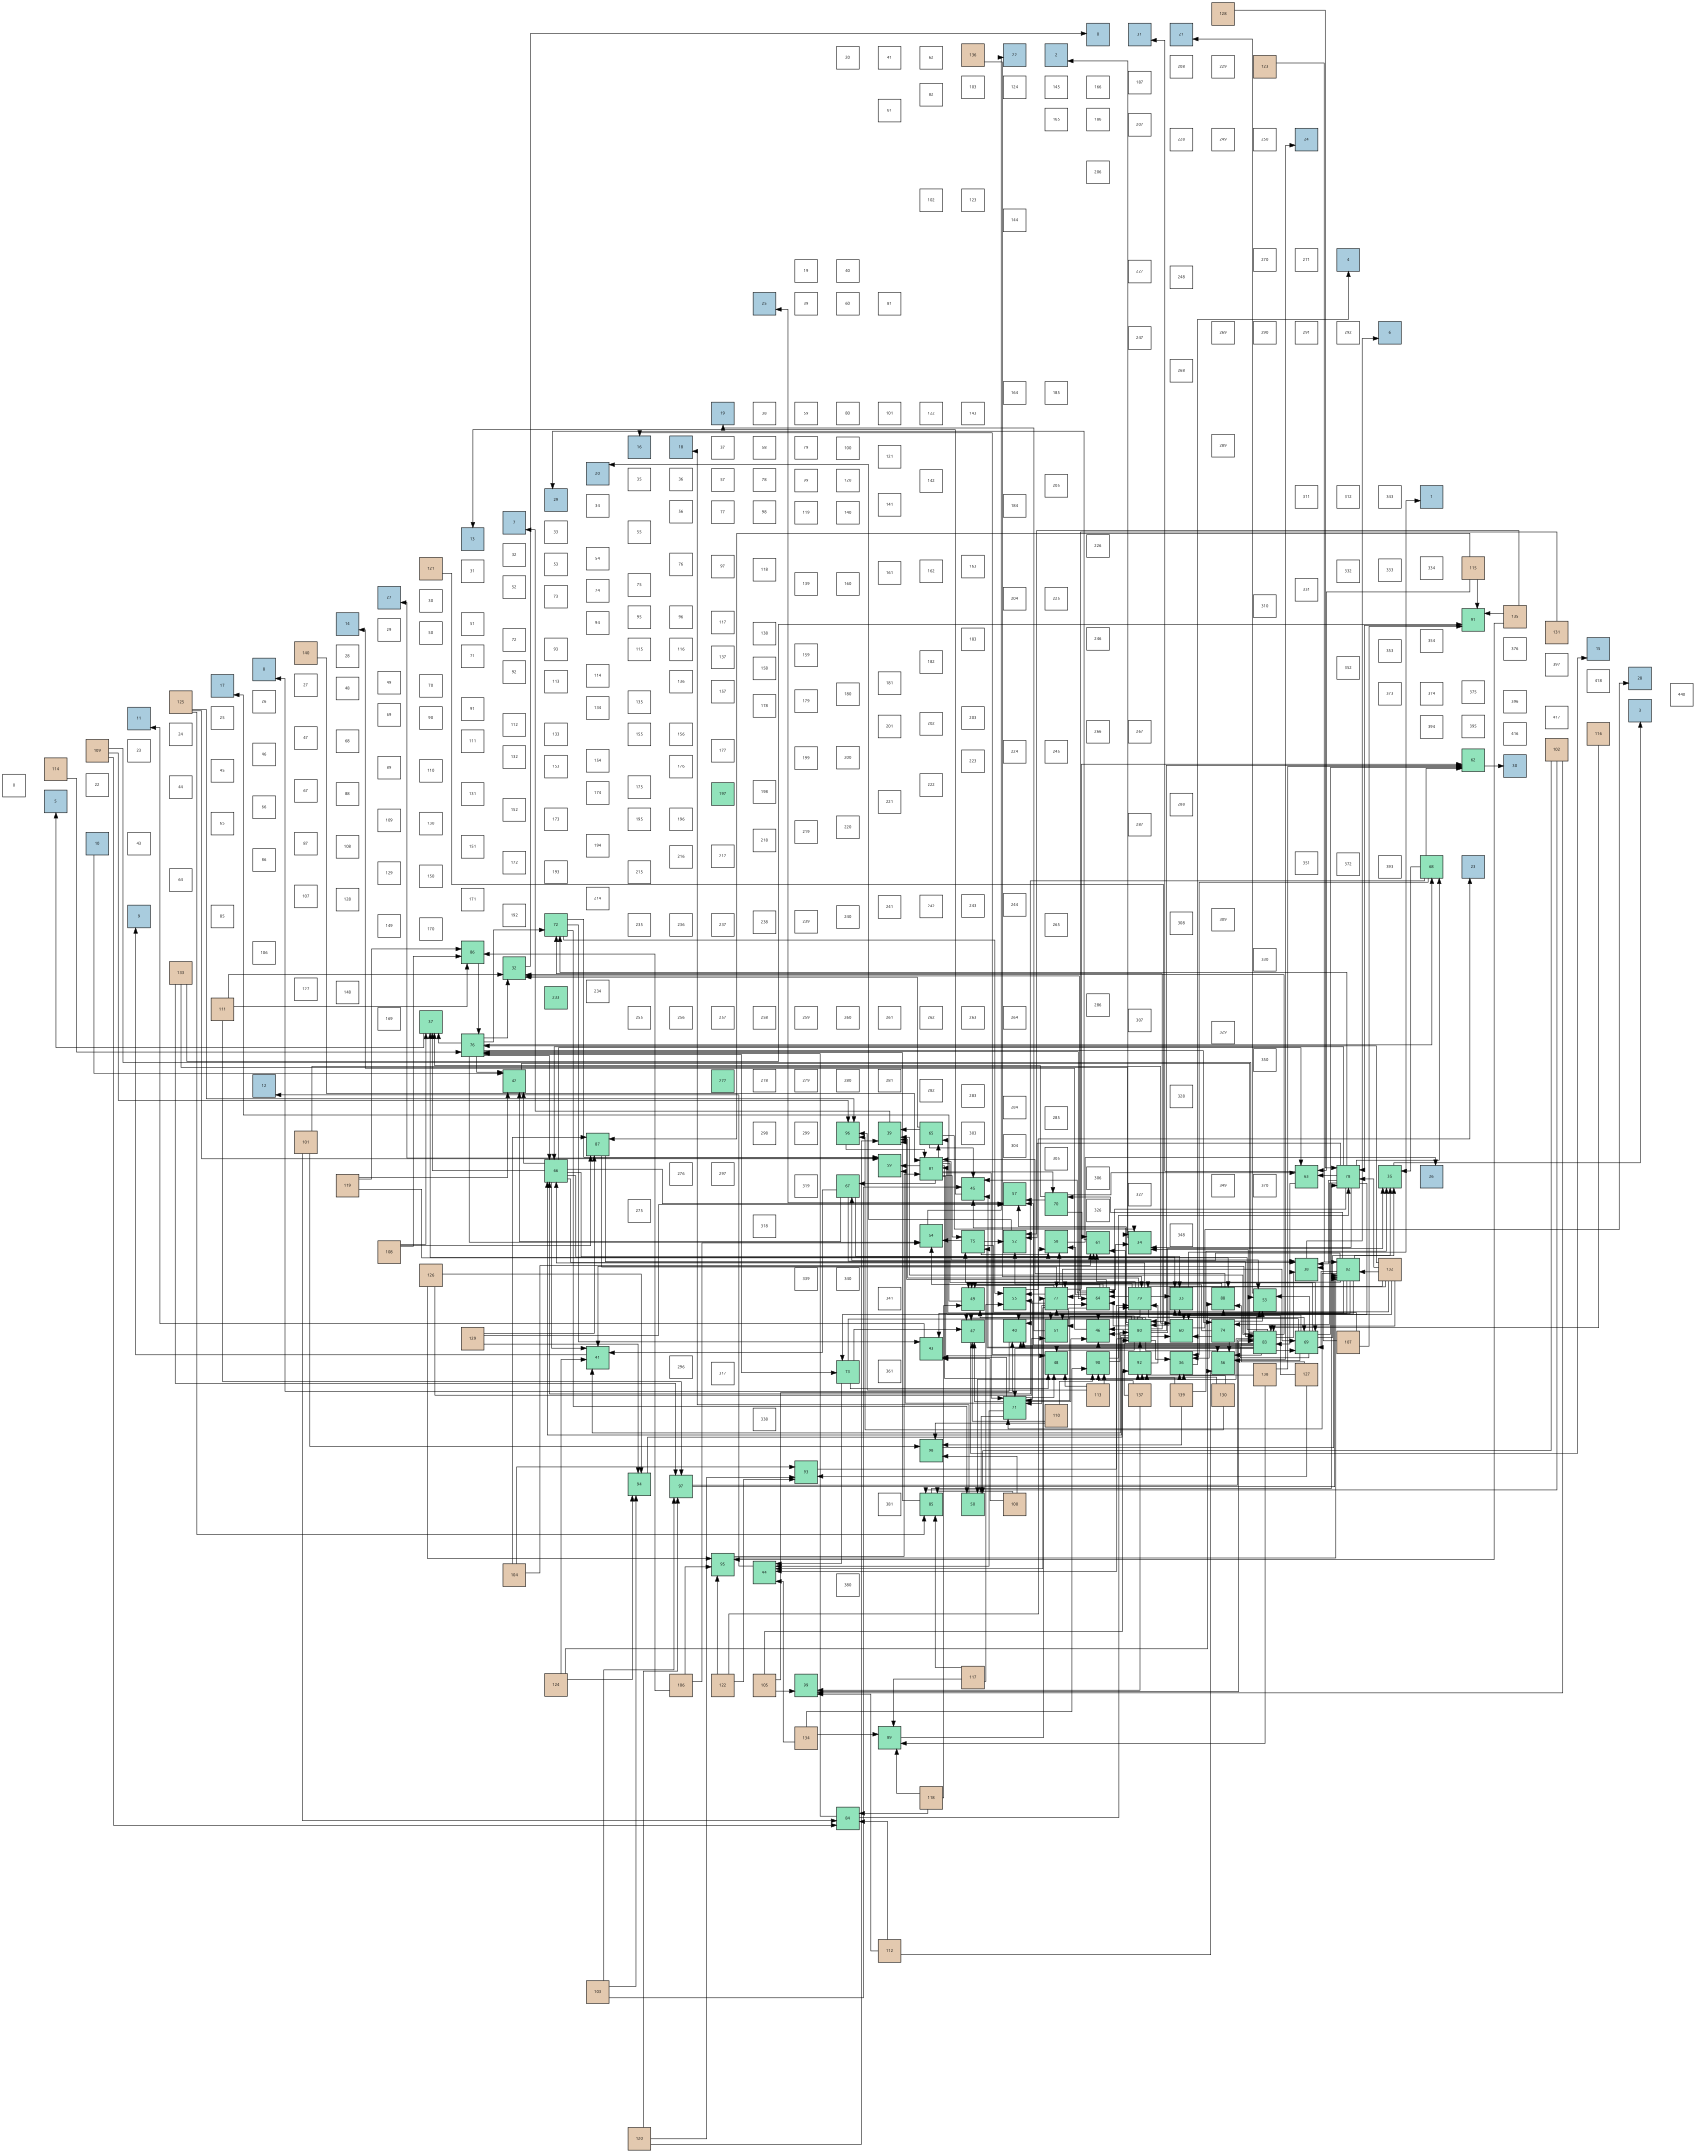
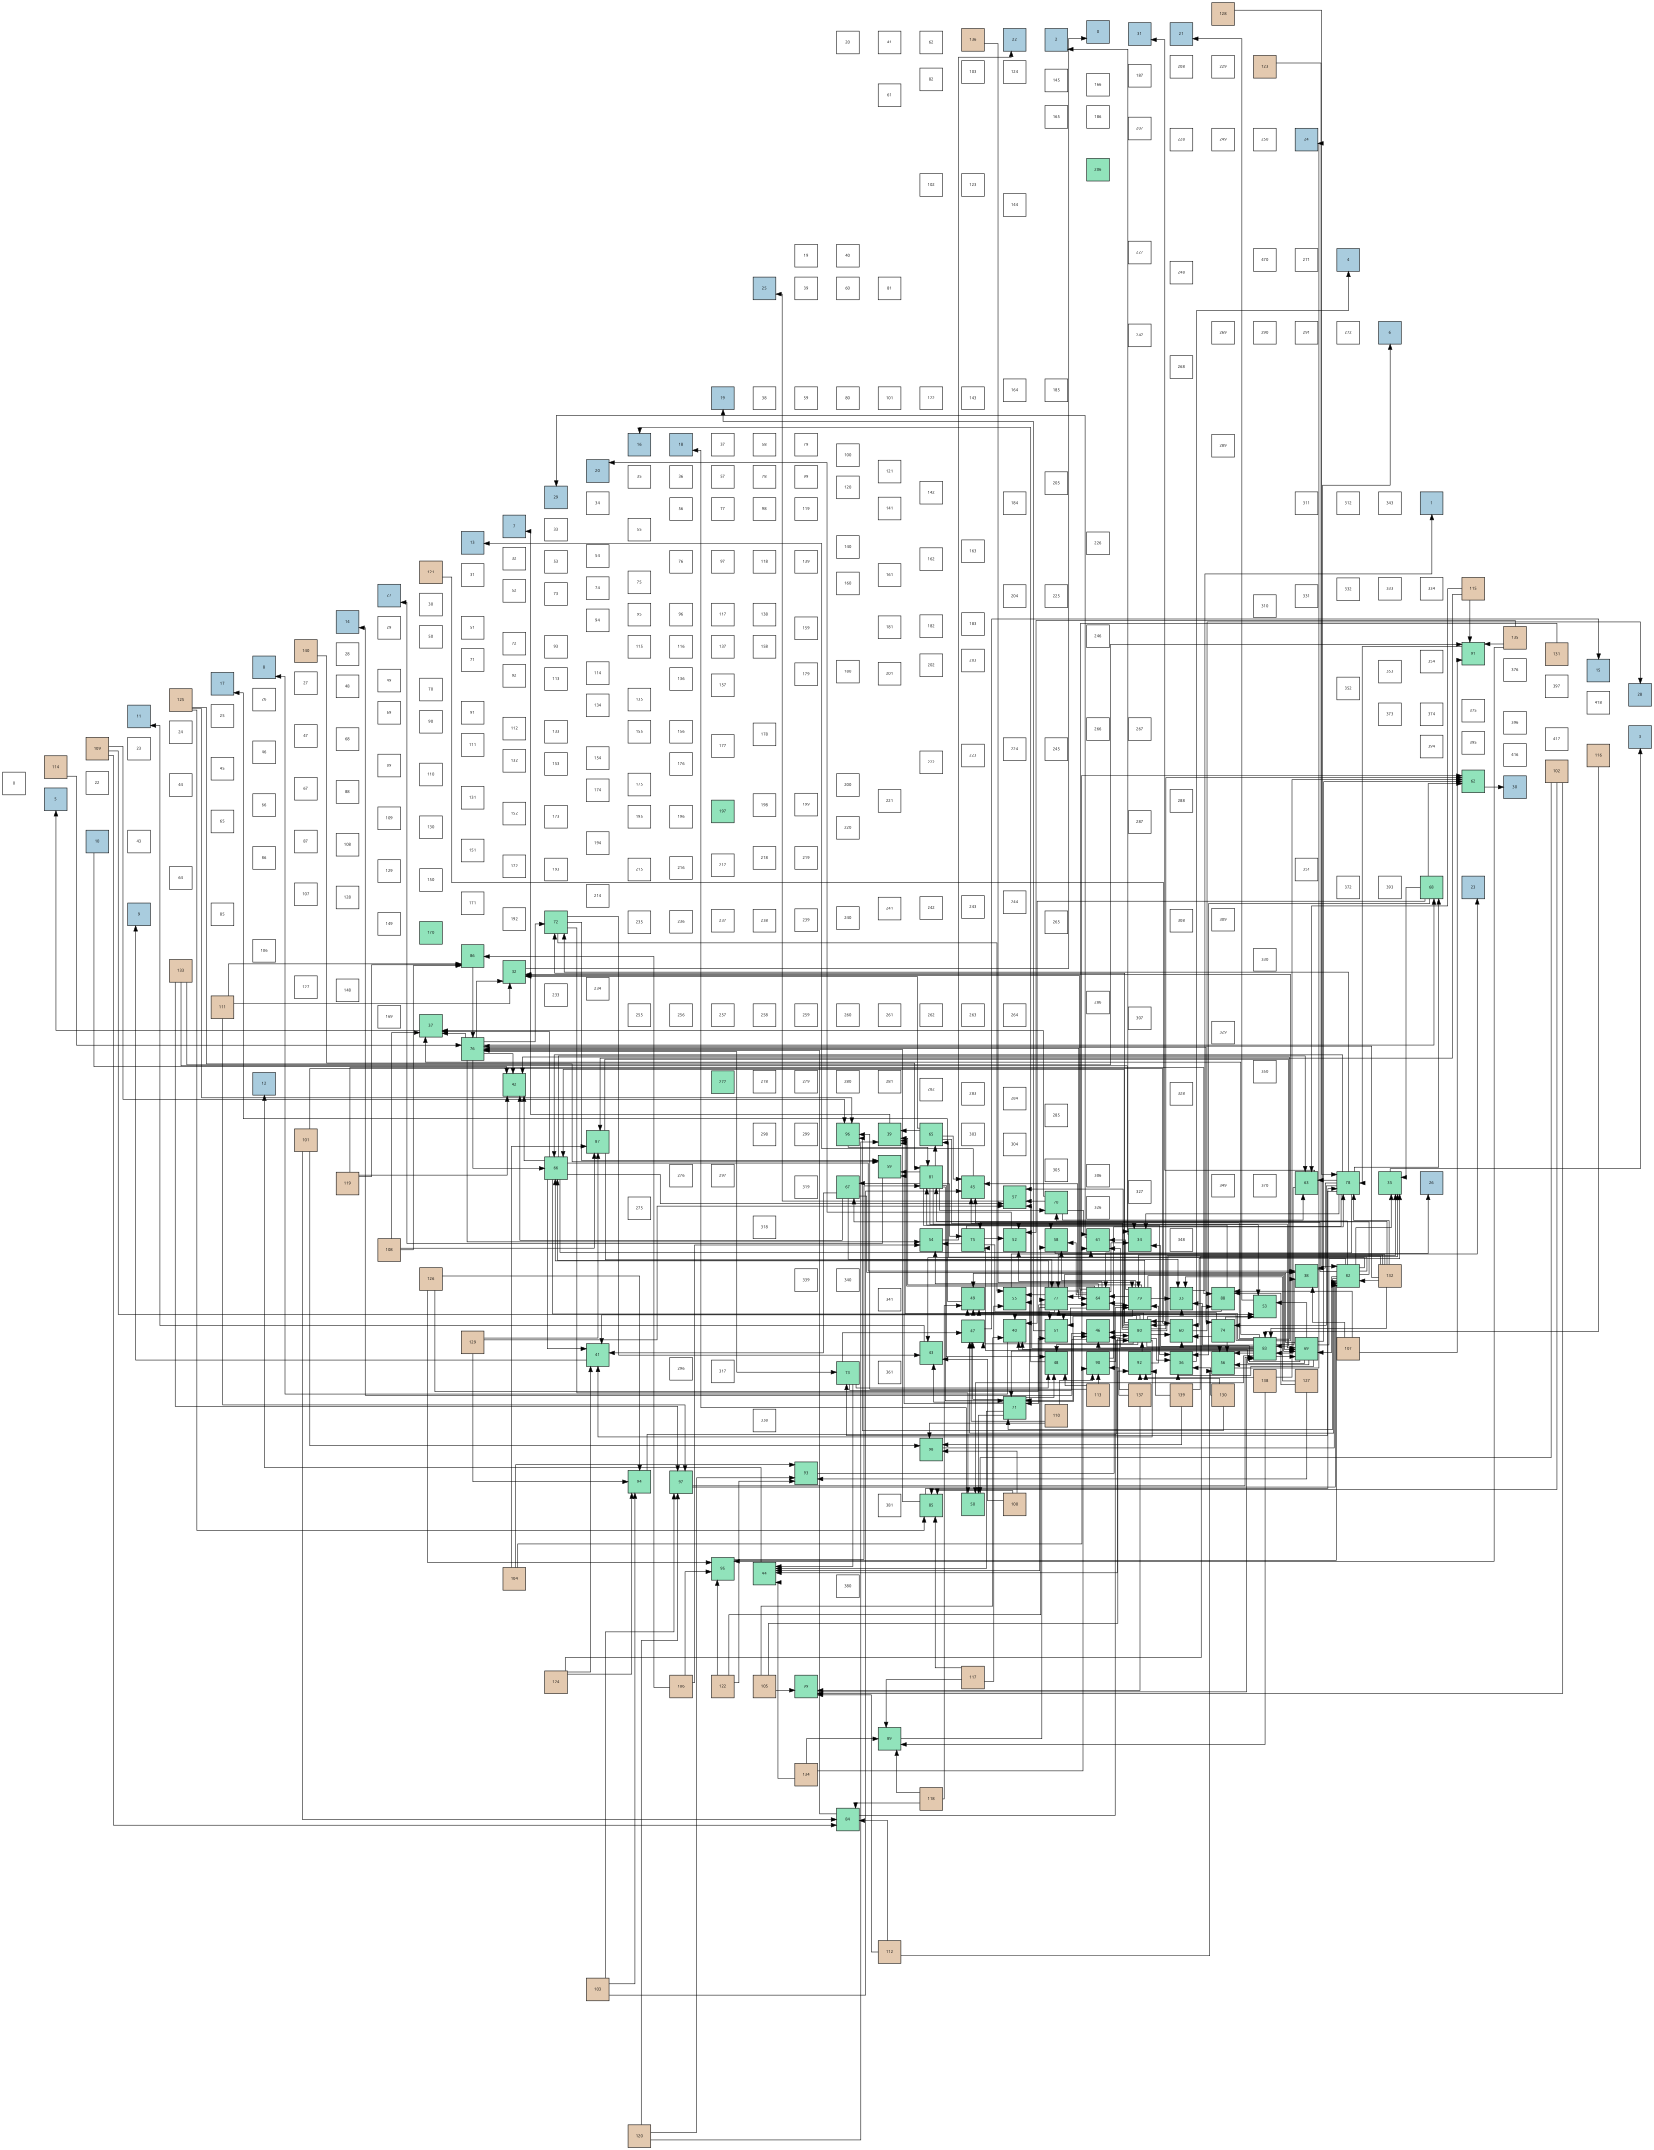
node "206": fillcolor #ffffff -> #91e3bb
node "270": label "270" -> "470"
node "292": label "292" -> "272"
node "440": removed
node "170": fillcolor #ffffff -> #91e3bb
node "233": fillcolor #91e3bb -> #ffffff
edge "42" -> "83": reversed
